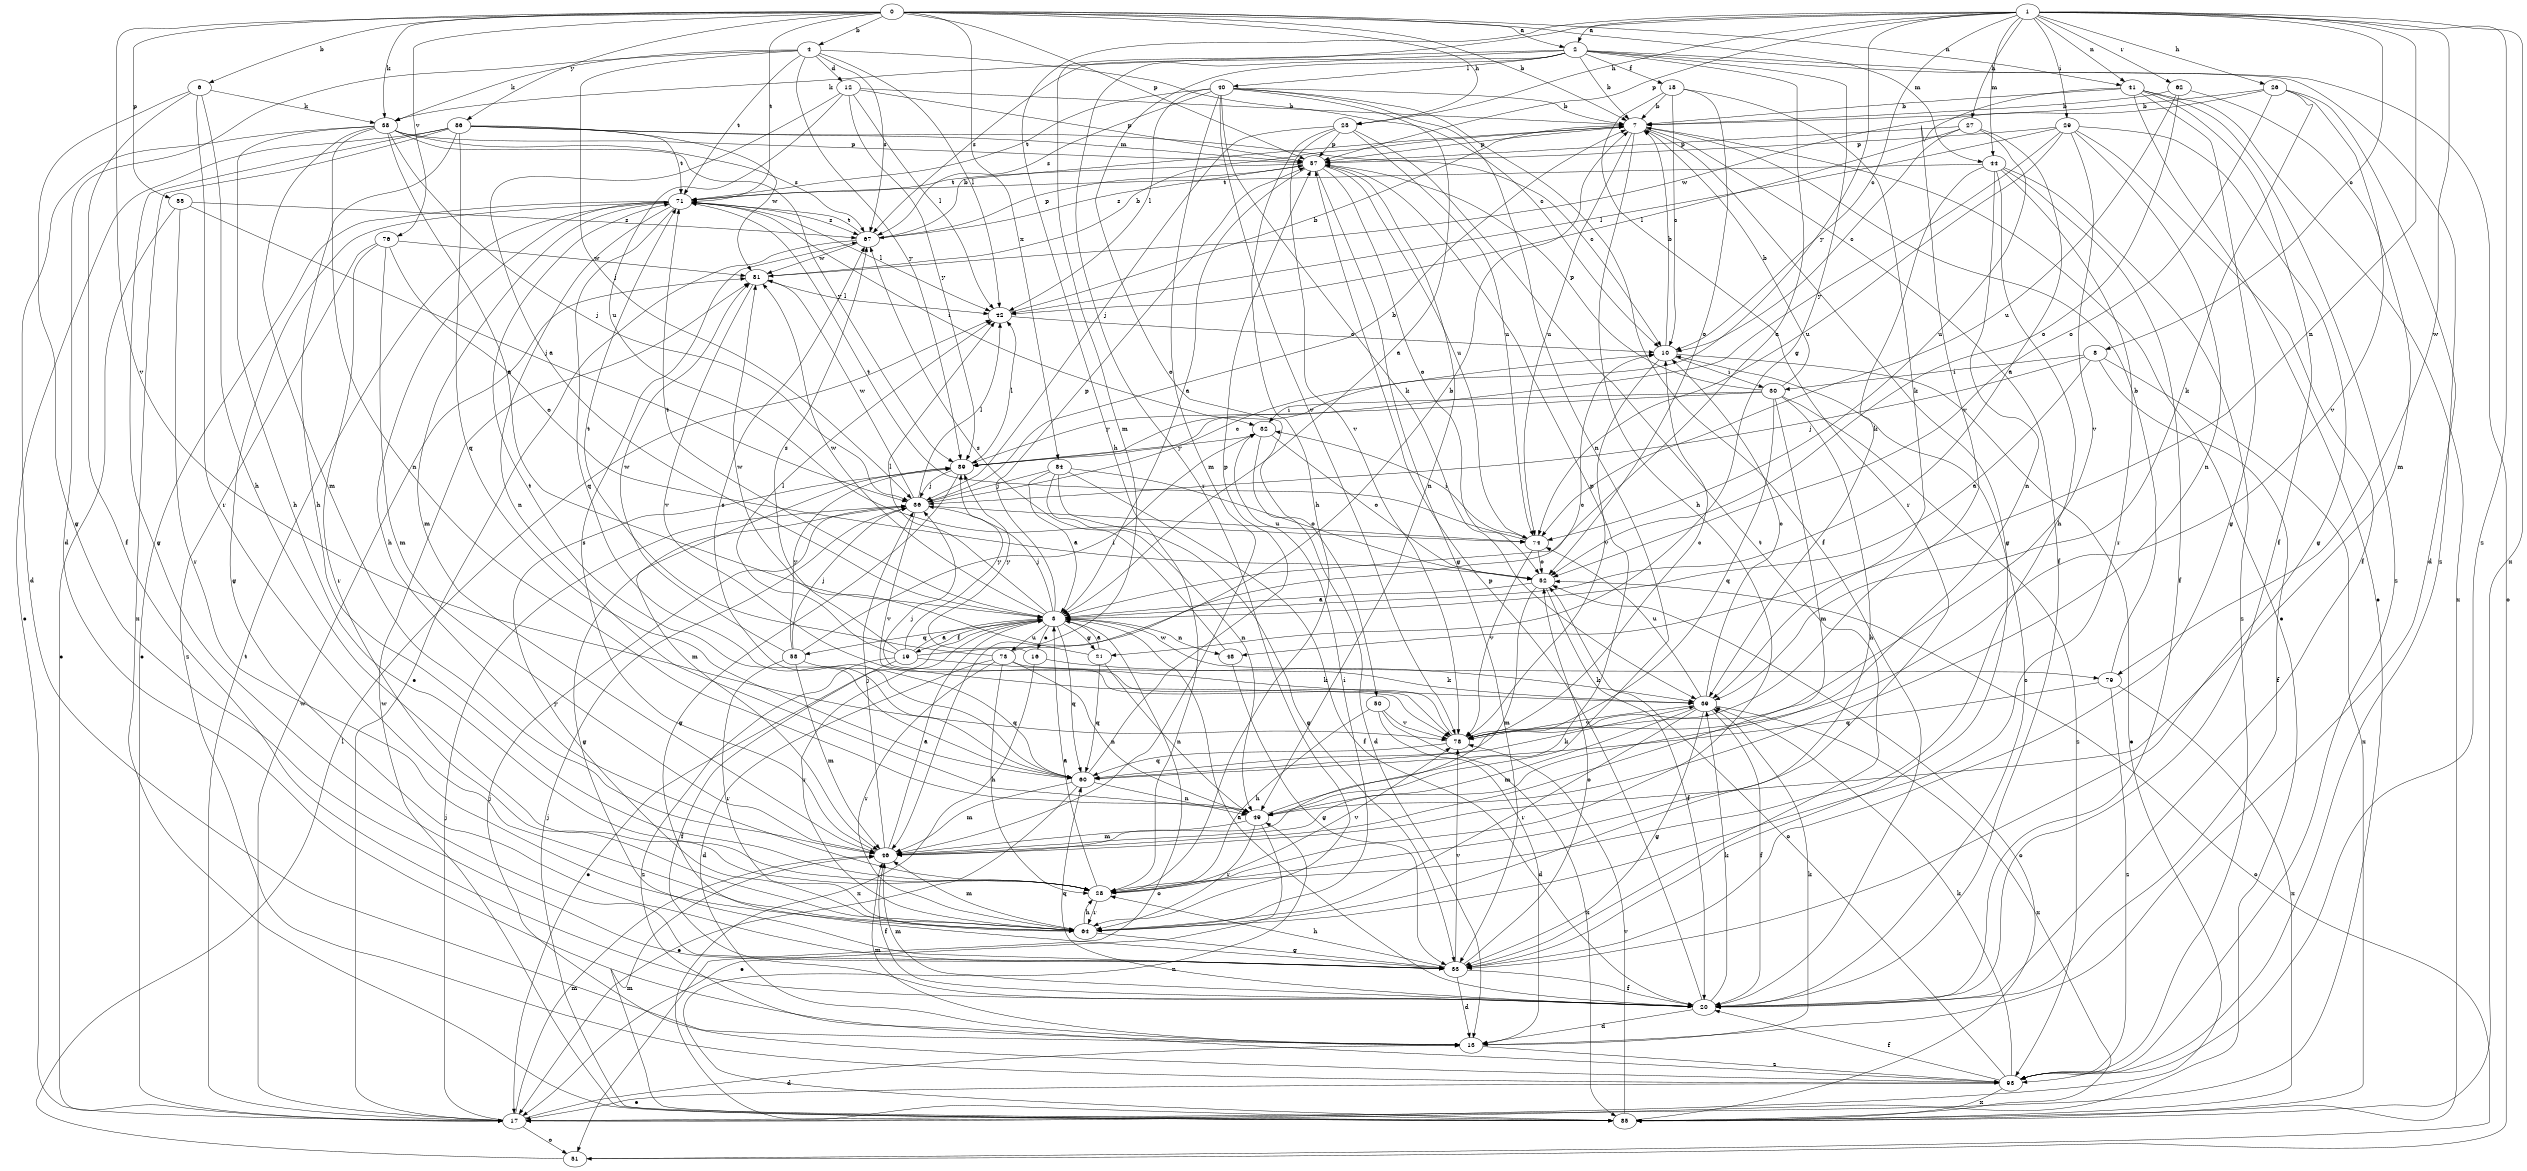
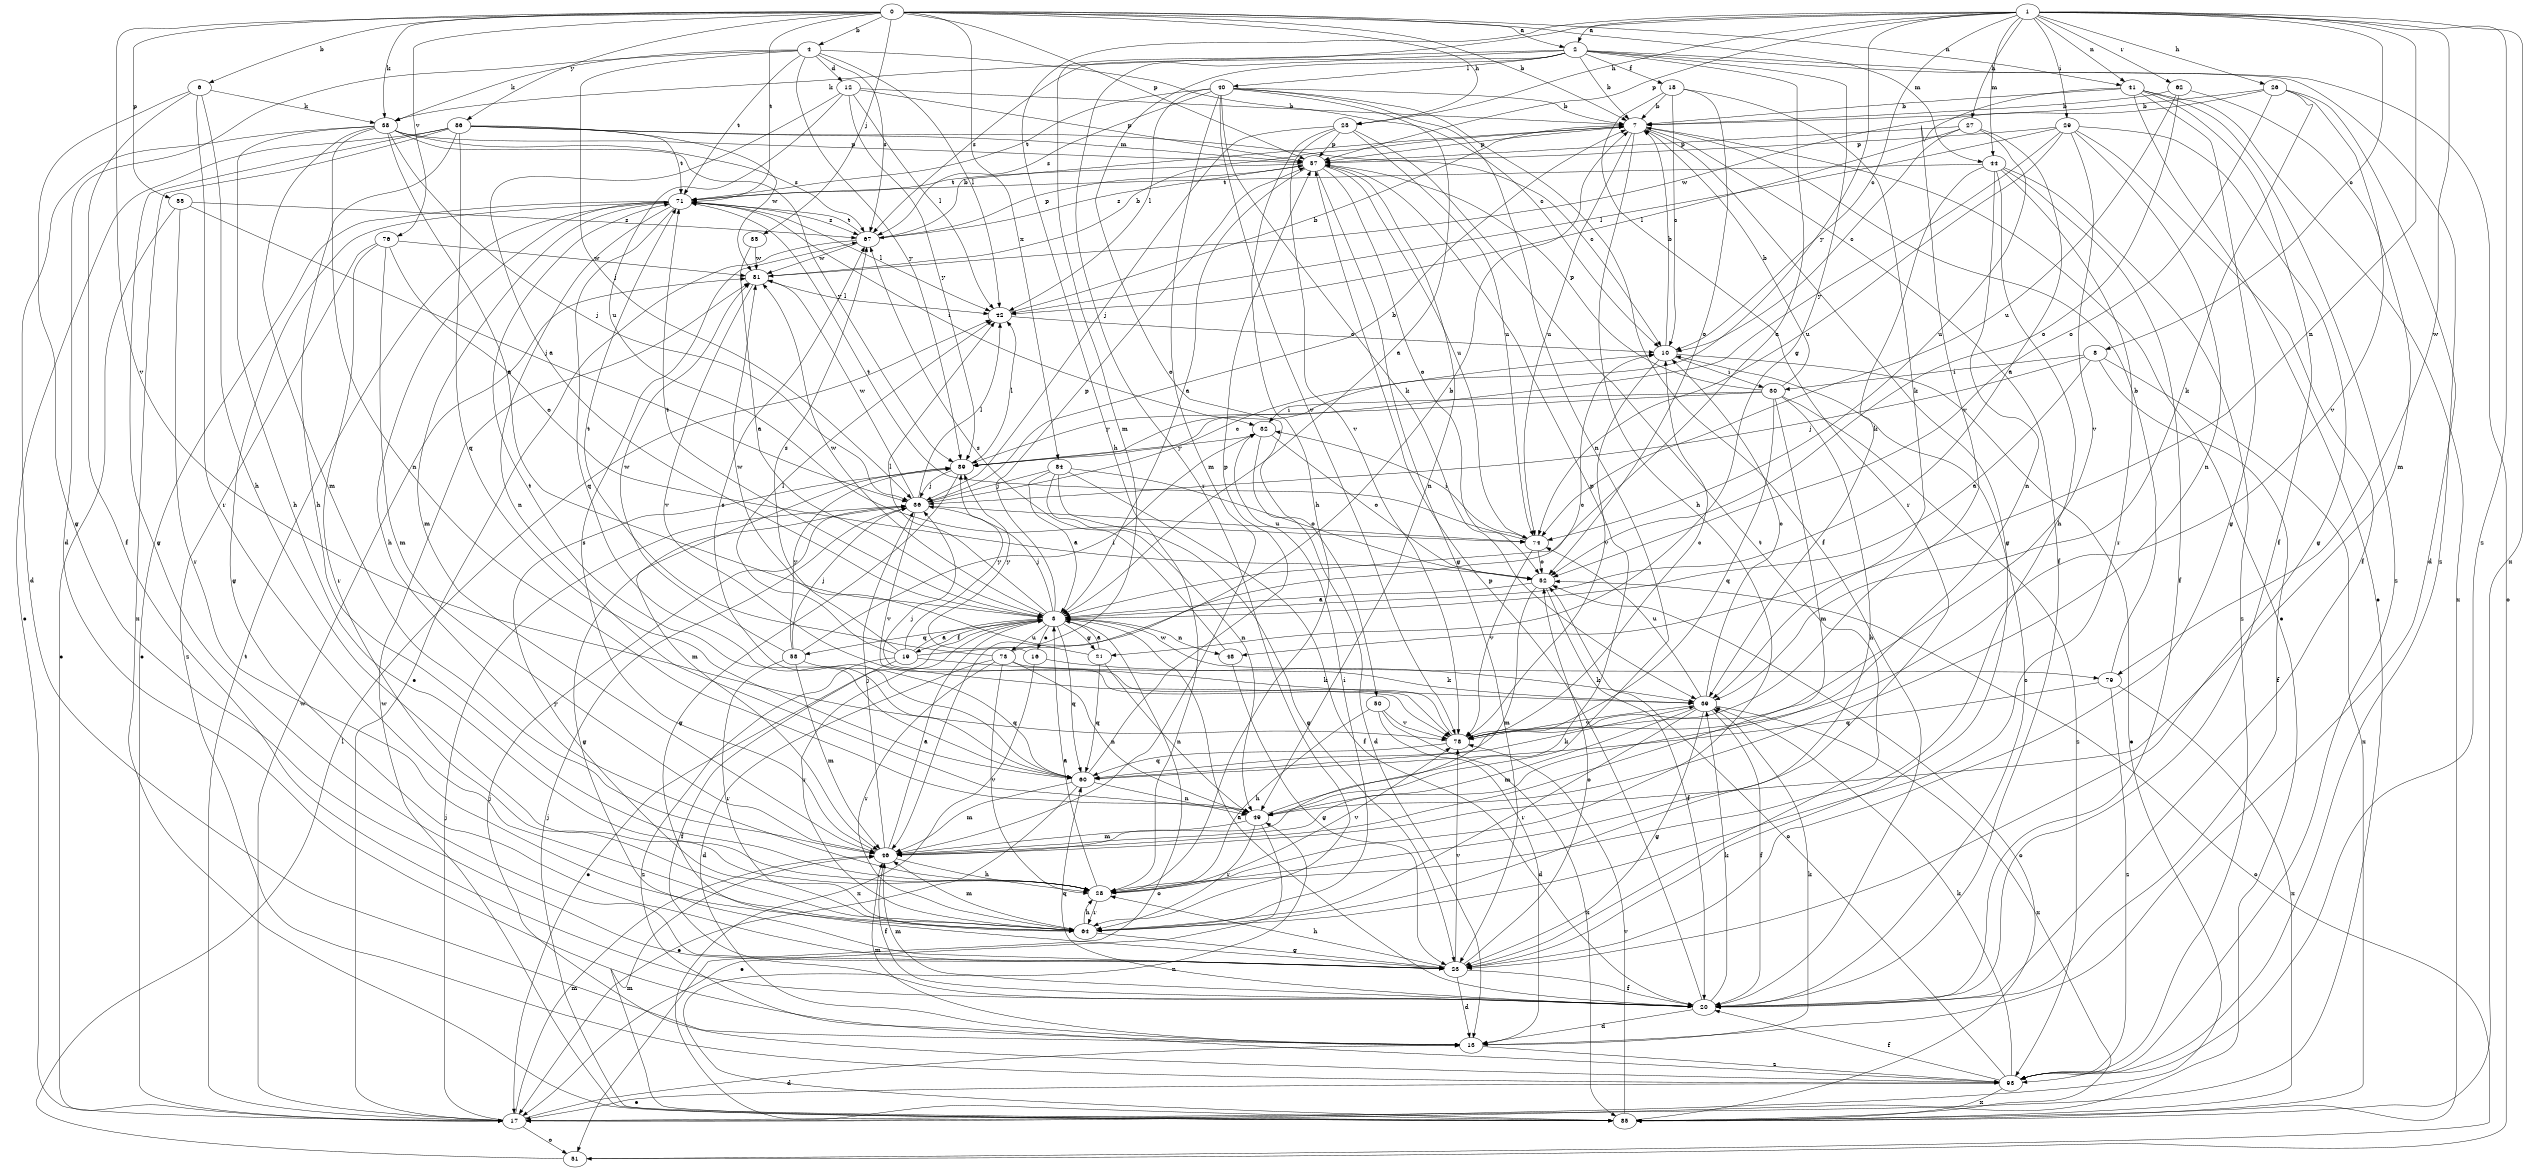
node "35": added
edge "73" -> "28": label "h" -> "v"
edge "46" -> "28": added, label "h"
node "33": label "33" -> "23"
